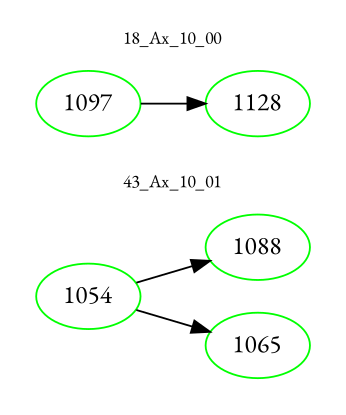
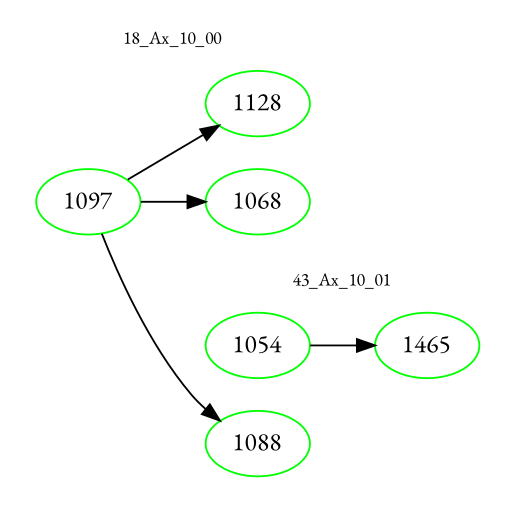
node "1068": added
edge "1054" -> "1088": now "1097" -> "1088"
node "1065": label "1065" -> "1465"
